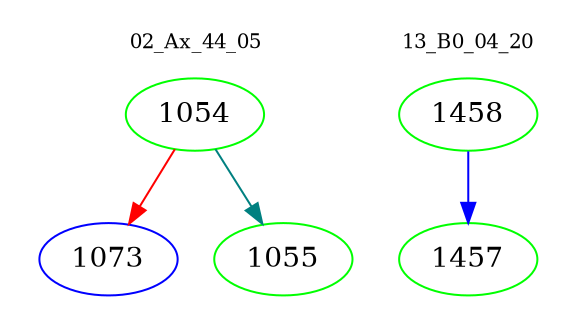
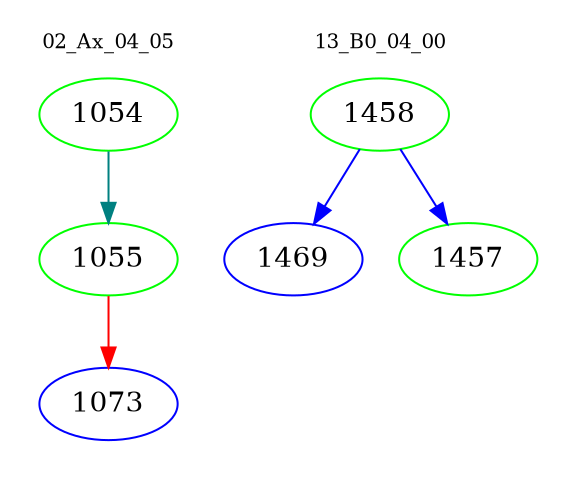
cluster "02_Ax_44_05": label "02_Ax_44_05" -> "02_Ax_04_05"
cluster "13_B0_04_20": label "13_B0_04_20" -> "13_B0_04_00"
edge "1054" -> "1073": now "1055" -> "1073"
node "1469": added
